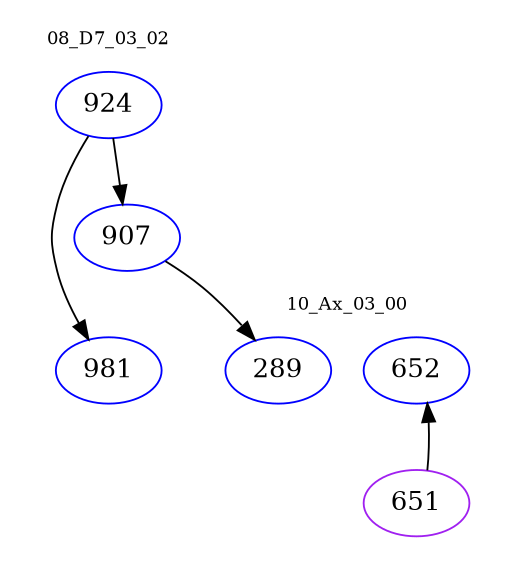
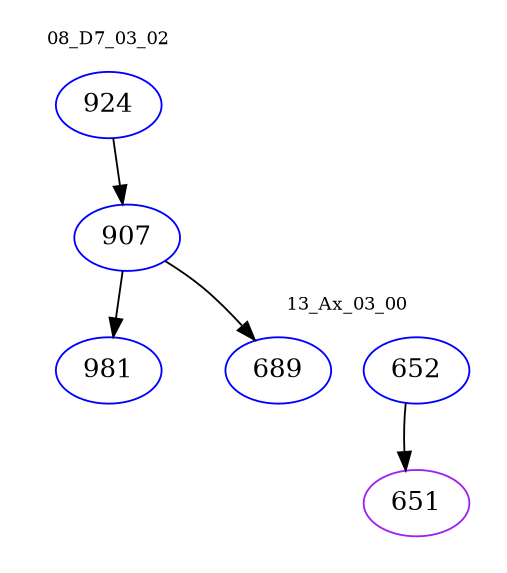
edge "924" -> "981": now "907" -> "981"
cluster "10_Ax_03_00": label "10_Ax_03_00" -> "13_Ax_03_00"
node "289": label "289" -> "689"
edge "651" -> "652": reversed
